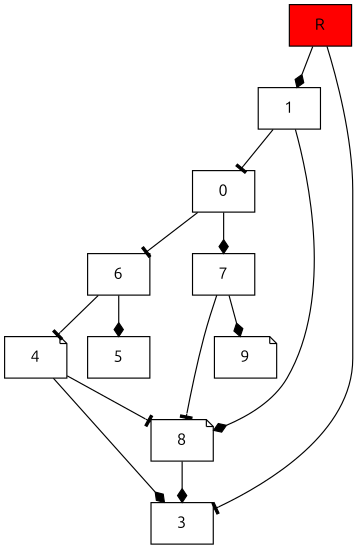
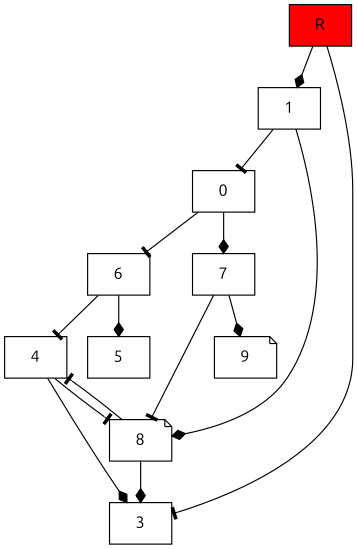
node "4": shape note -> box
edge "8" -> "4": added
